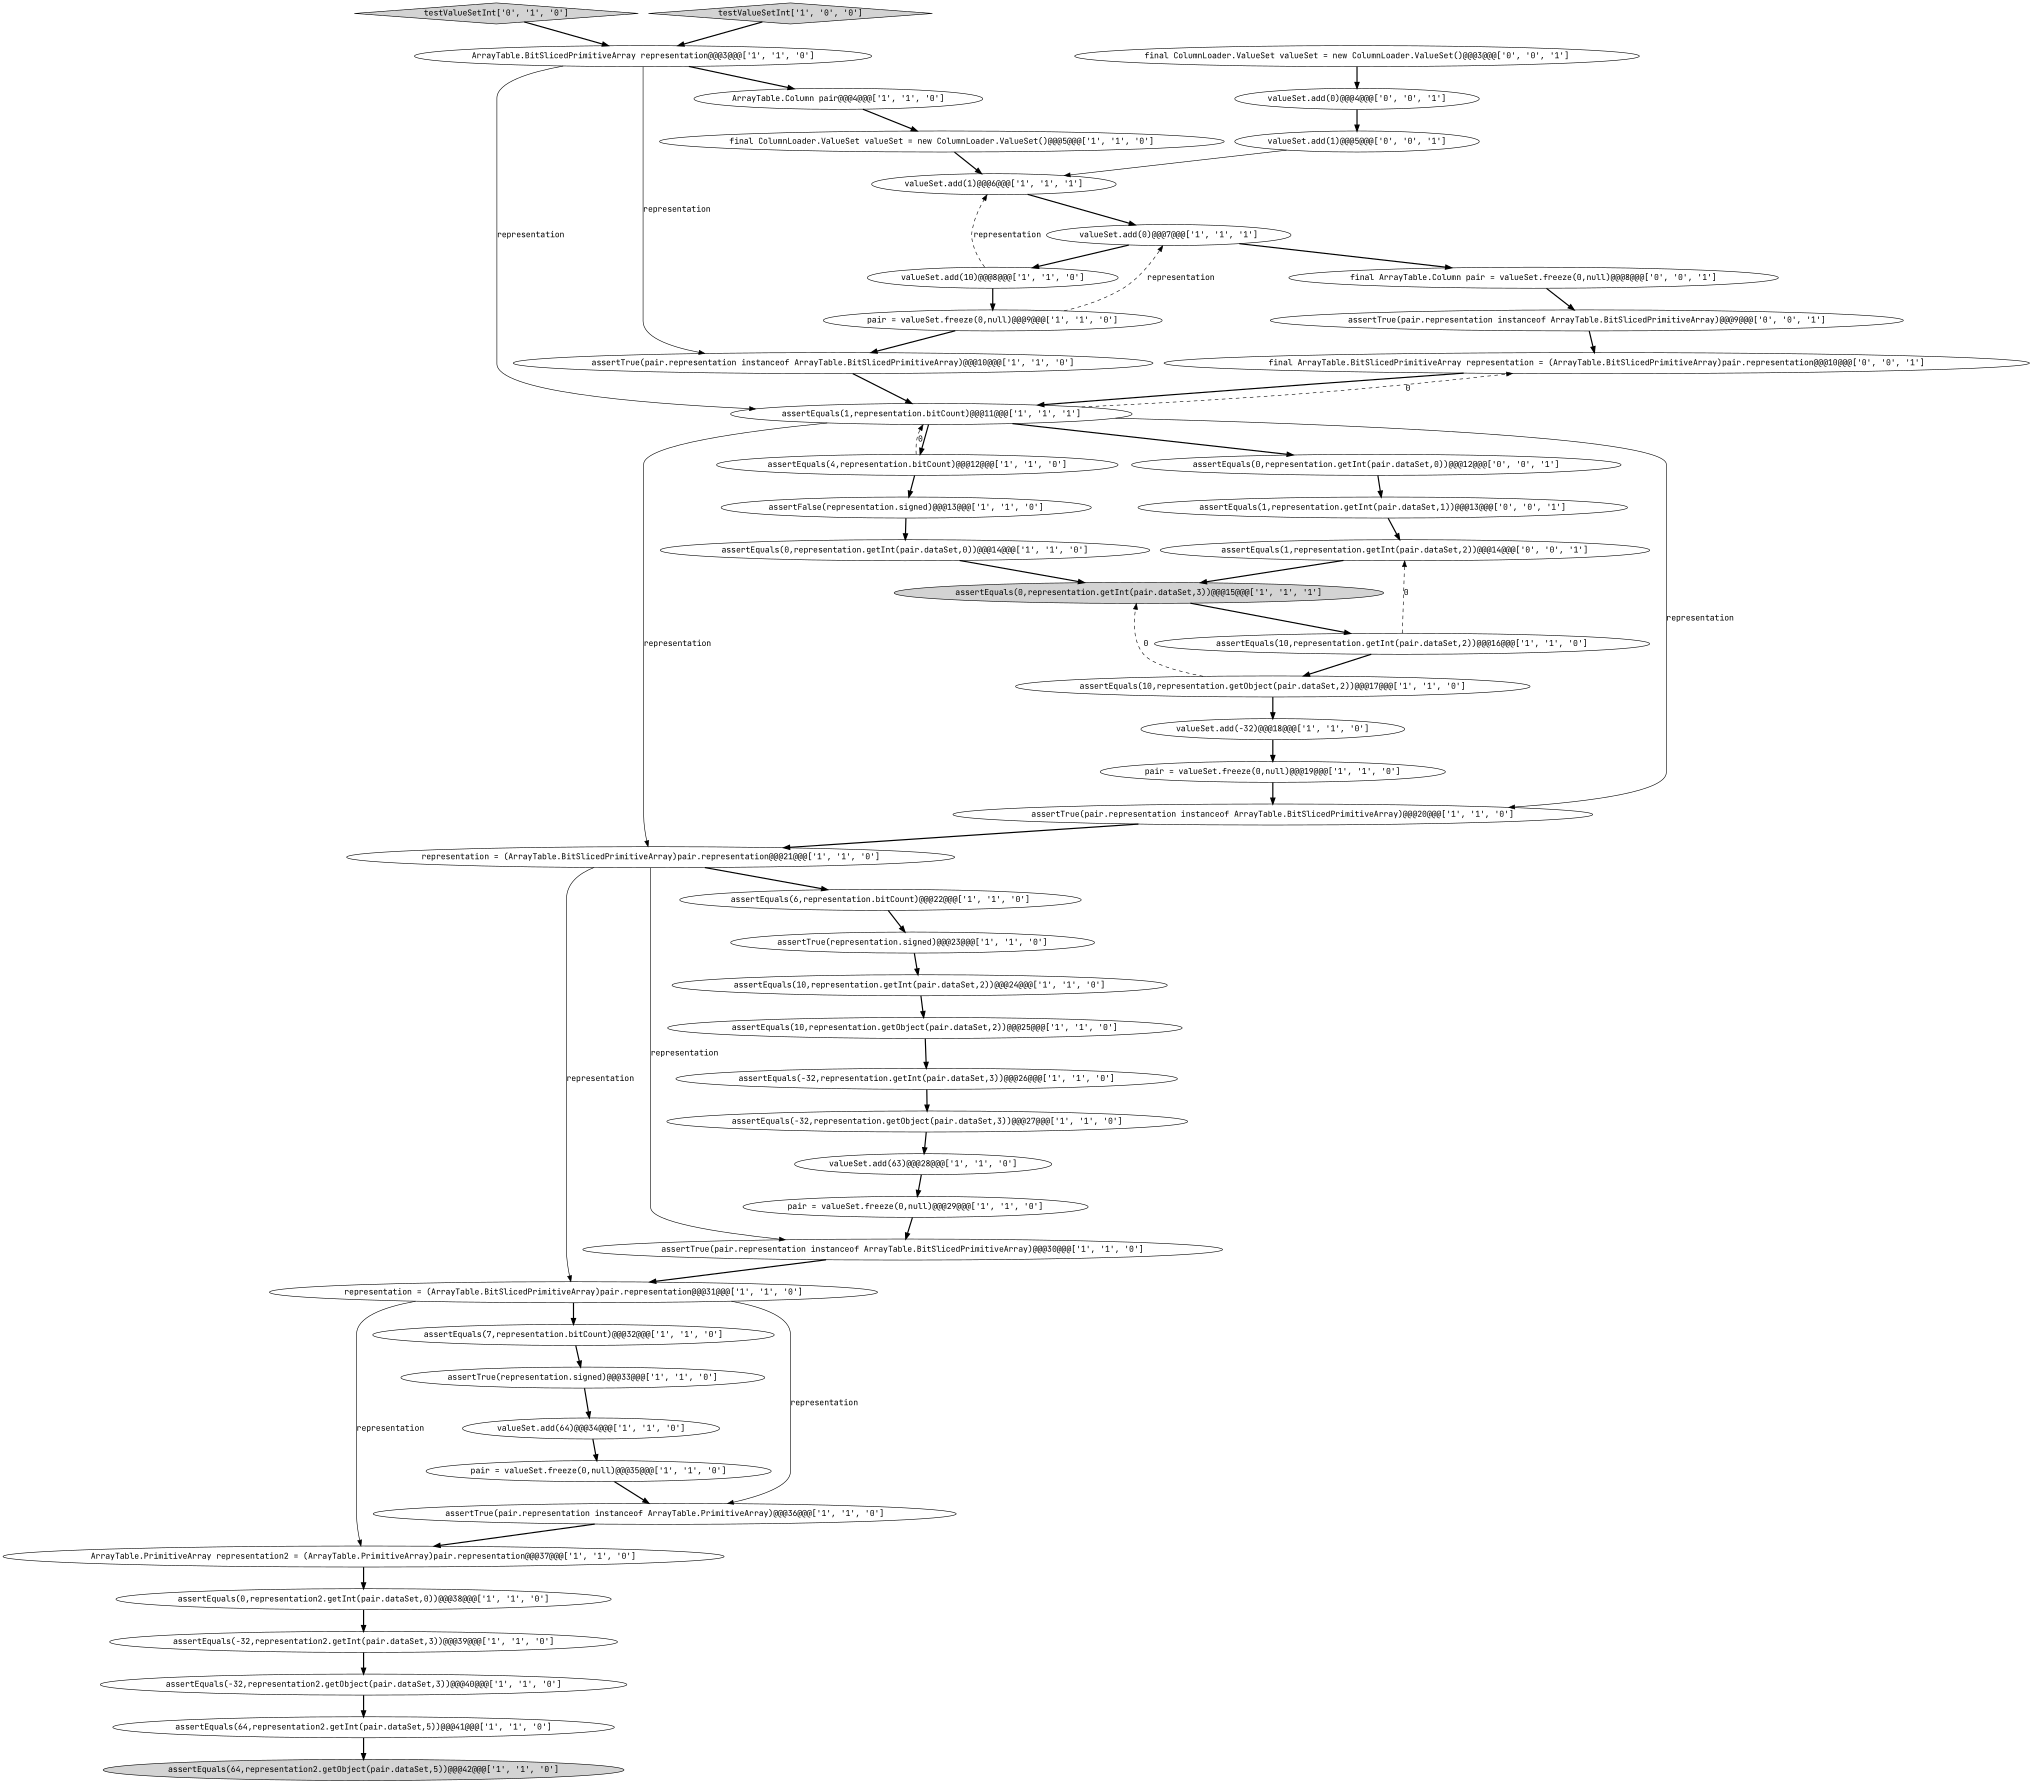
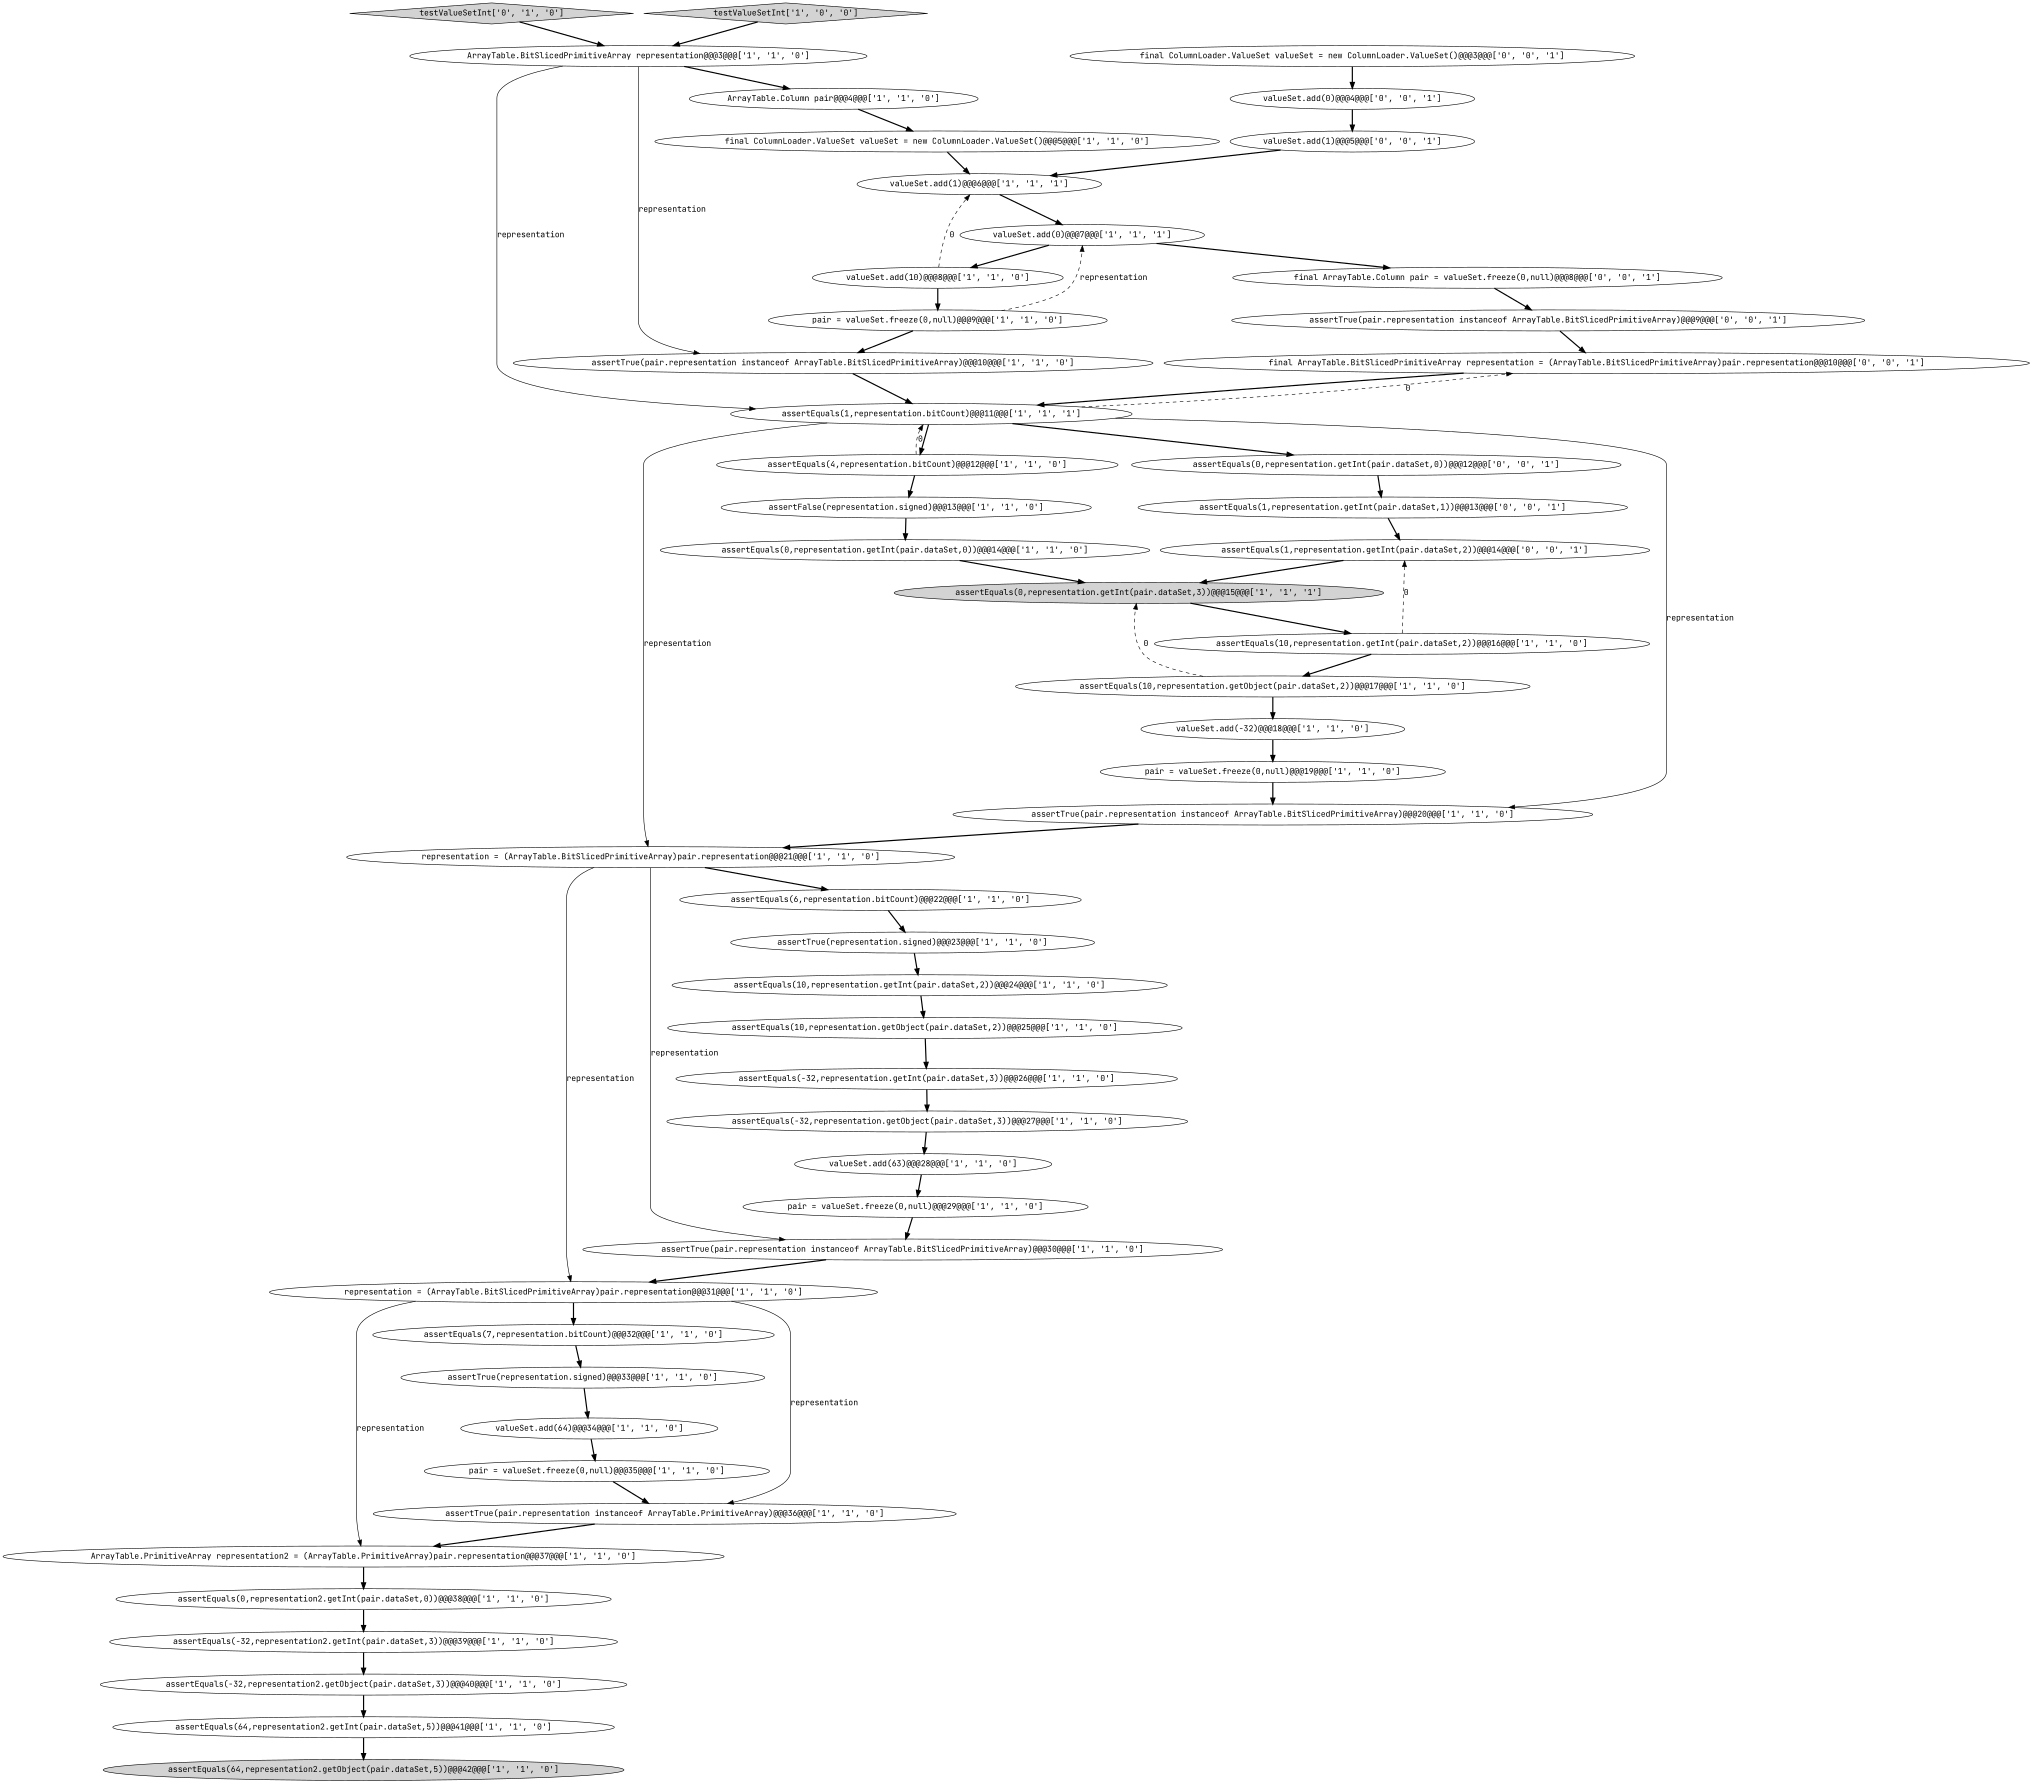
edge "valueSet.add(1)@@@5@@@['0', '0', '1']" -> "valueSet.add(1)@@@6@@@['1', '1', '1']": style solid -> bold
edge "valueSet.add(10)@@@8@@@['1', '1', '0']" -> "valueSet.add(1)@@@6@@@['1', '1', '1']": label "representation" -> "0"
